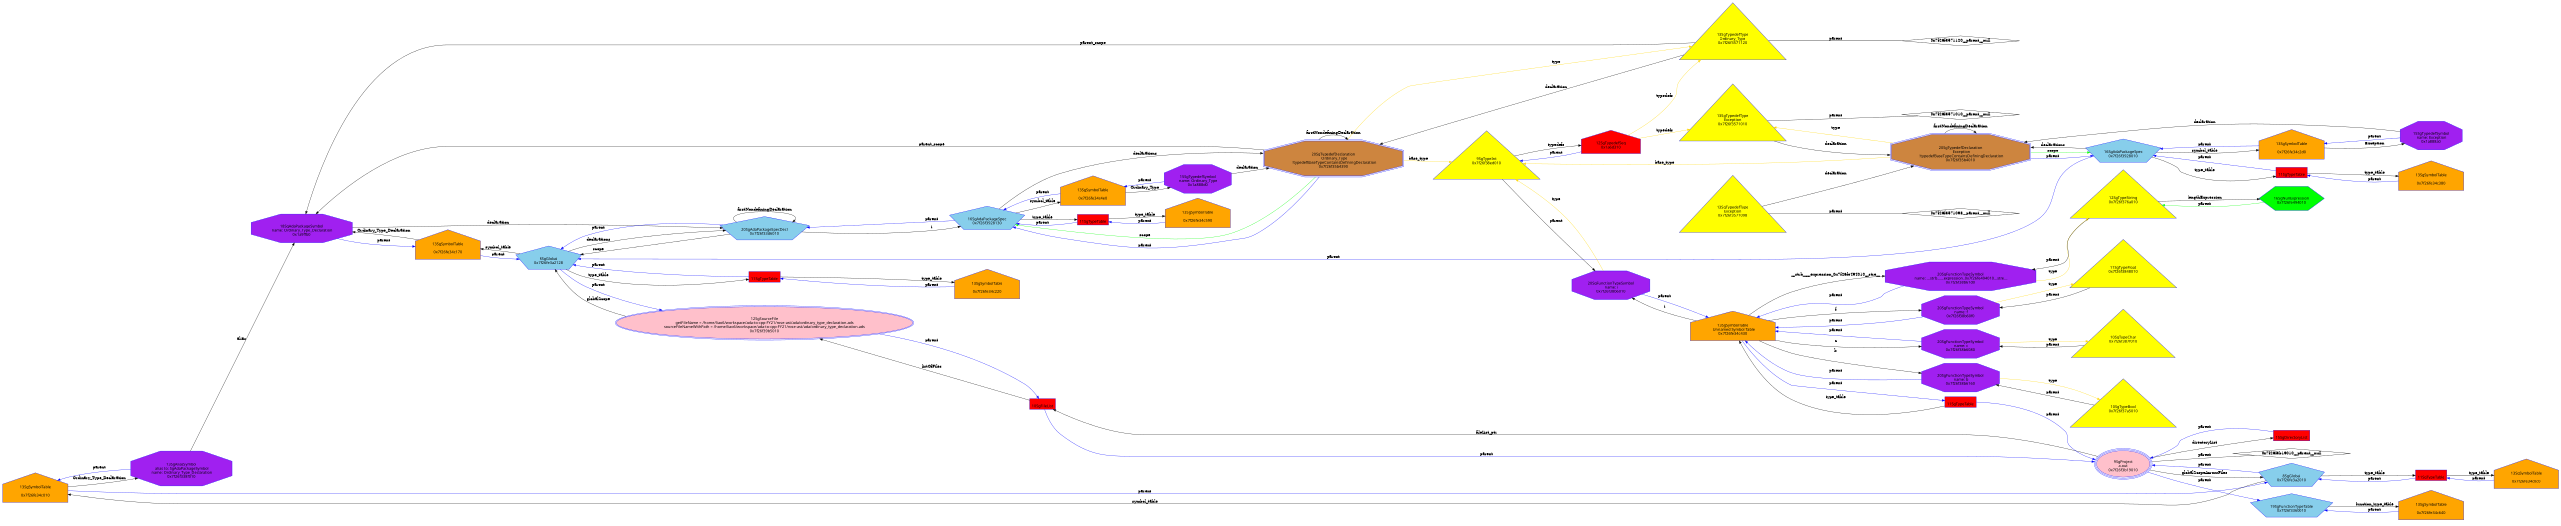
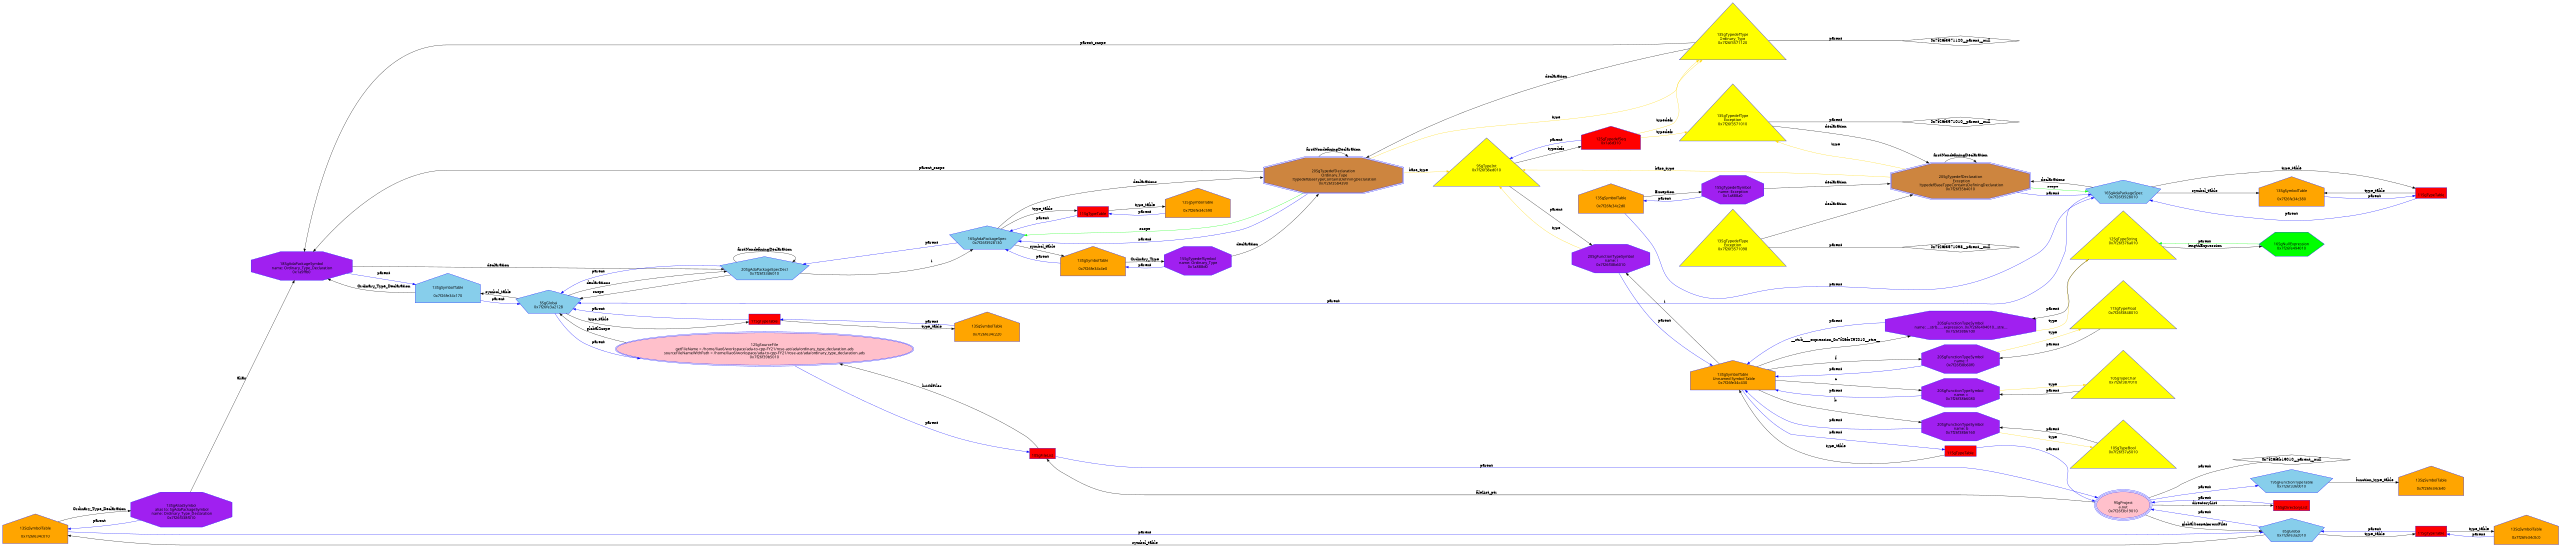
edge "16SgAdaPackageSpec 0x7f26f3928010" -> "13SgSymbolTable 0x7f26fe34c2d0": now "16SgAdaPackageSpec 0x7f26f3928010" -> "13SgSymbolTable 0x7f26fe34c380"
node "13SgSymbolTable 0x7f26fe34c170": fillcolor orange -> skyblue
edge "13SgSymbolTable 0x7f26fe34c640" -> "19SgFunctionTypeTable 0x7f26f3360010": removed, label "parent"
